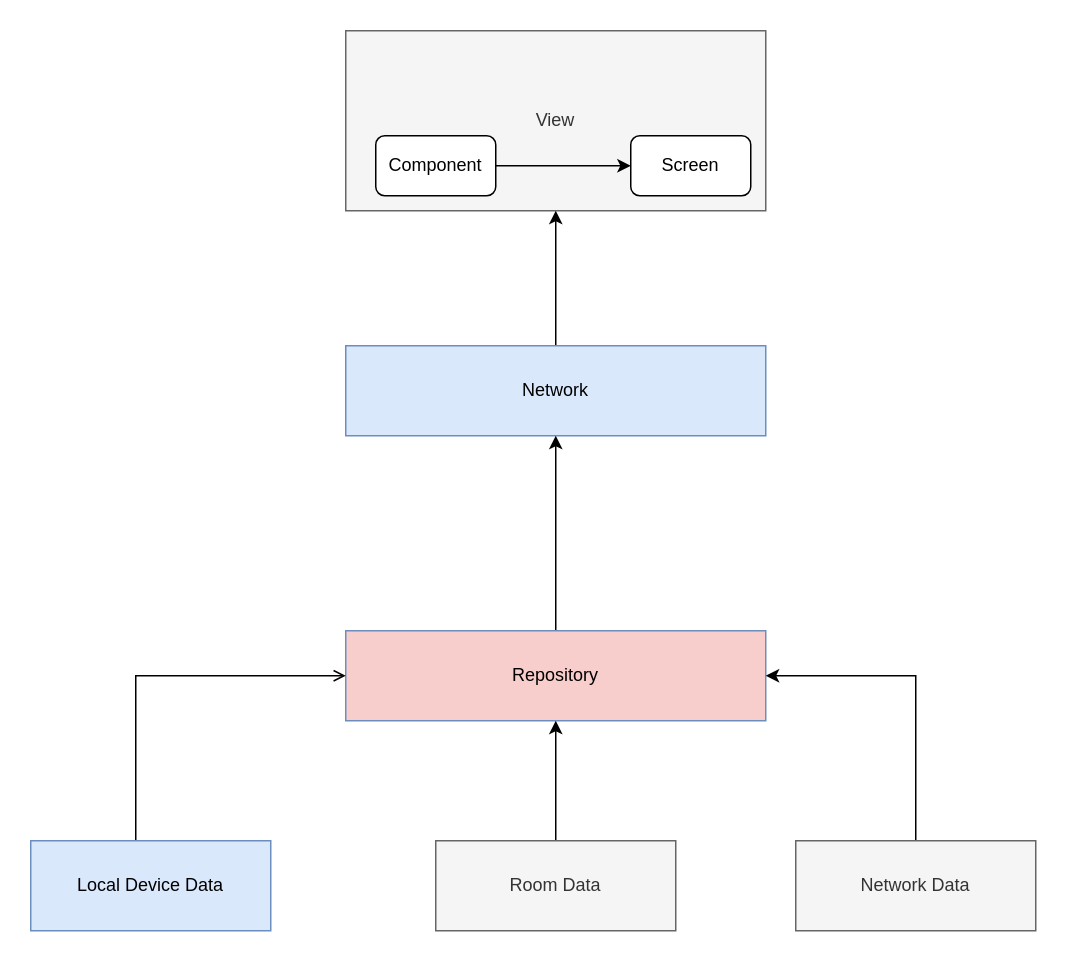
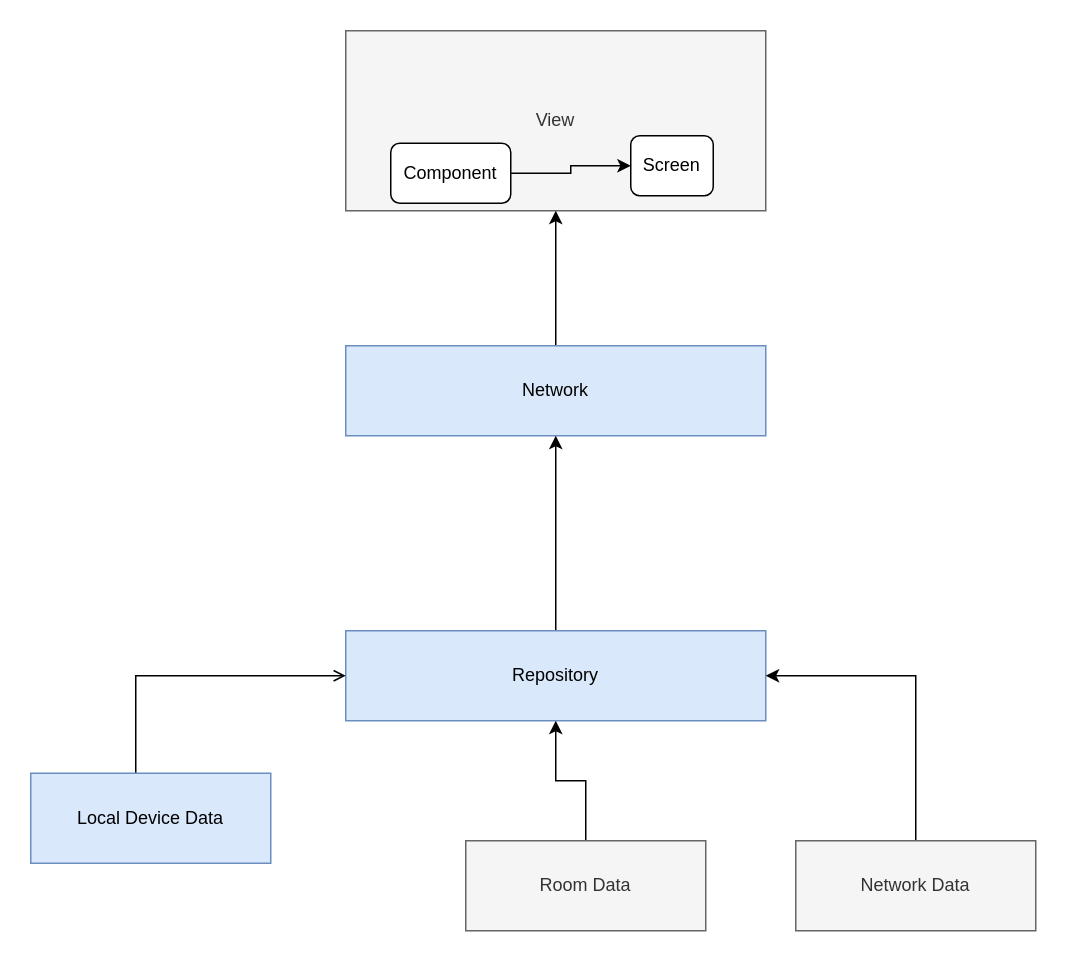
node "Component": moved (436, 166) -> (451, 173)
node "Screen": size 120x60 -> 83x60
node "Repository": fillcolor #f8cecc -> #dae8fc
node "Local Device Data": moved (151, 886) -> (151, 818)
node "Room Data": moved (556, 886) -> (586, 886)
